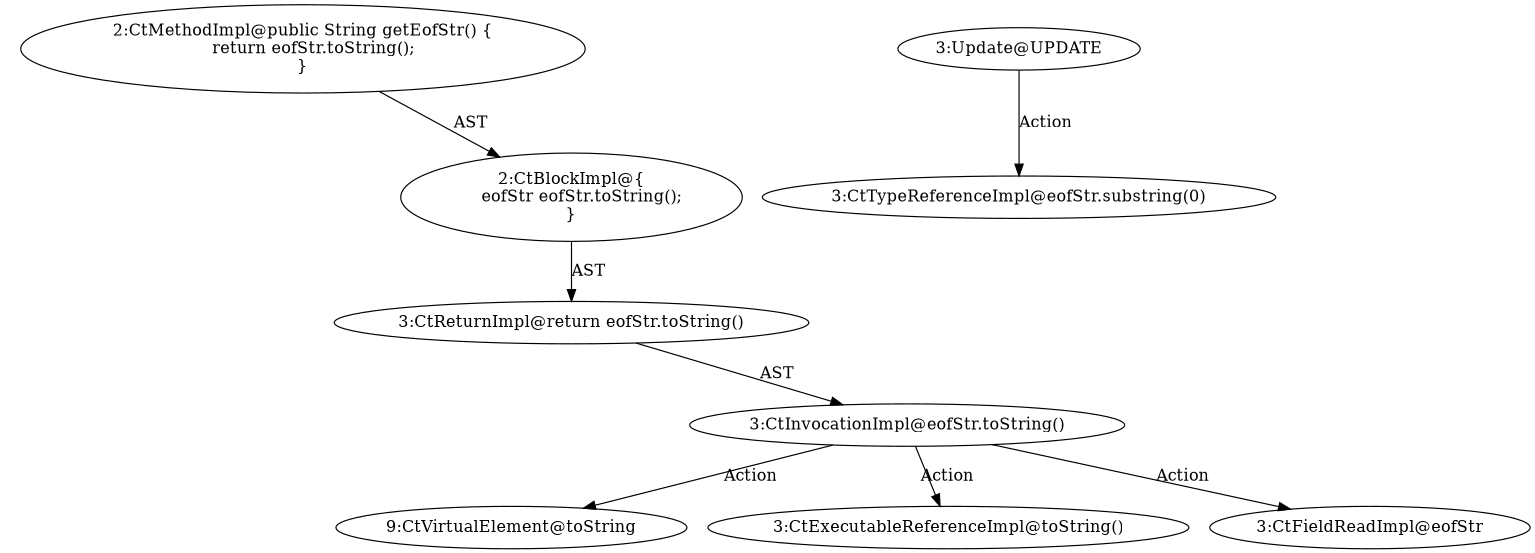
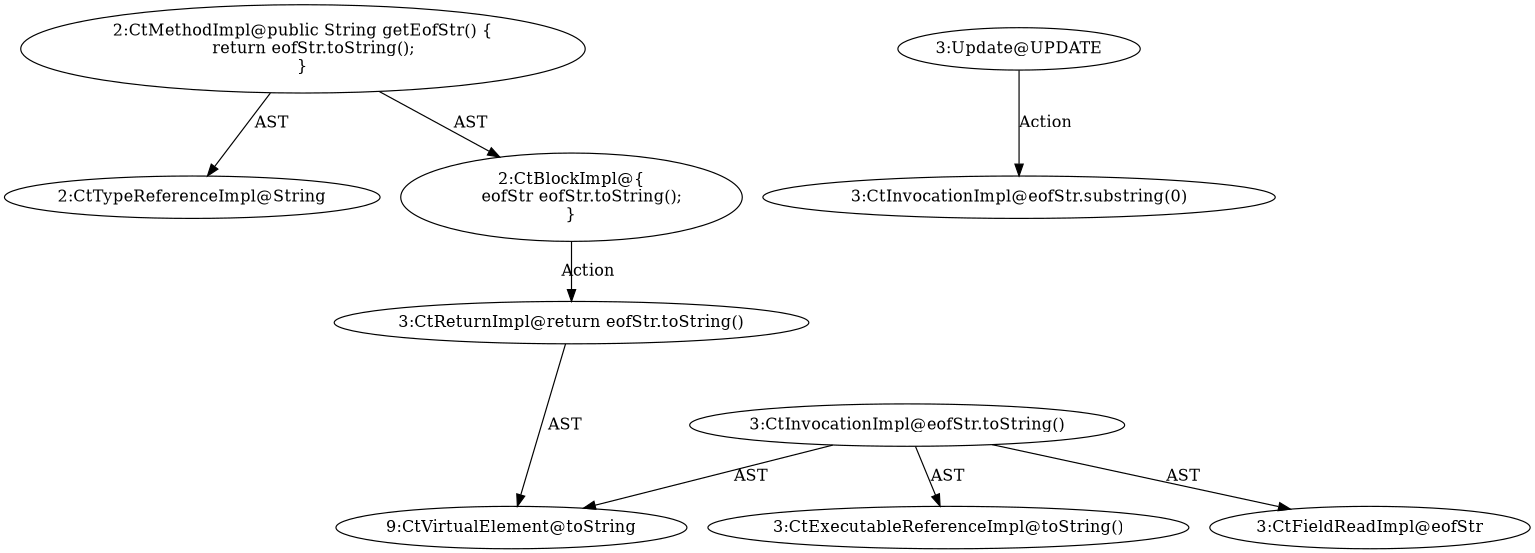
node "2:CtTypeReferenceImpl@String": added
node "3:CtTypeReferenceImpl@eofStr.substring(0)": label "3:CtTypeReferenceImpl@eofStr.substring(0)" -> "3:CtInvocationImpl@eofStr.substring(0)"
edge "2:CtBlockImpl@{ eofStr eofStr.toString(); }" -> "3:CtReturnImpl@return eofStr.toString()": label "AST" -> "Action"
edge "3:CtReturnImpl@return eofStr.toString()" -> "3:CtInvocationImpl@eofStr.toString()": now "3:CtReturnImpl@return eofStr.toString()" -> "9:CtVirtualElement@toString"
edge "3:CtInvocationImpl@eofStr.toString()" -> "9:CtVirtualElement@toString": label "Action" -> "AST"
edge "3:CtInvocationImpl@eofStr.toString()" -> "3:CtExecutableReferenceImpl@toString()": label "Action" -> "AST"
edge "3:CtInvocationImpl@eofStr.toString()" -> "3:CtFieldReadImpl@eofStr": label "Action" -> "AST"
